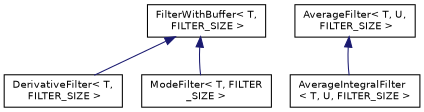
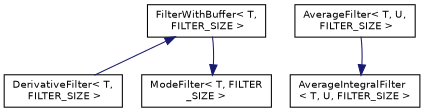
edge "ModeFilter< T, FILTER _SIZE >" -> "FilterWithBuffer< T, FILTER_SIZE >": reversed
edge "AverageIntegralFilter < T, U, FILTER_SIZE >" -> "AverageFilter< T, U, FILTER_SIZE >": reversed
